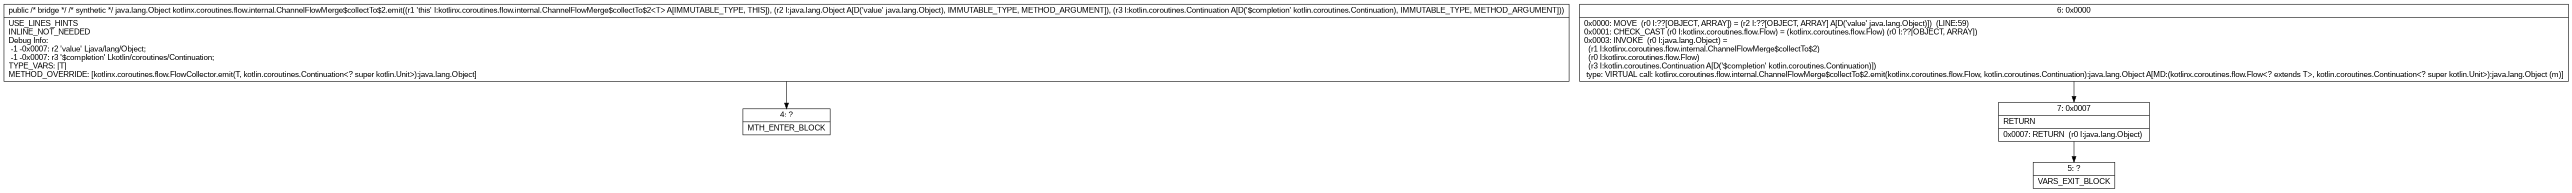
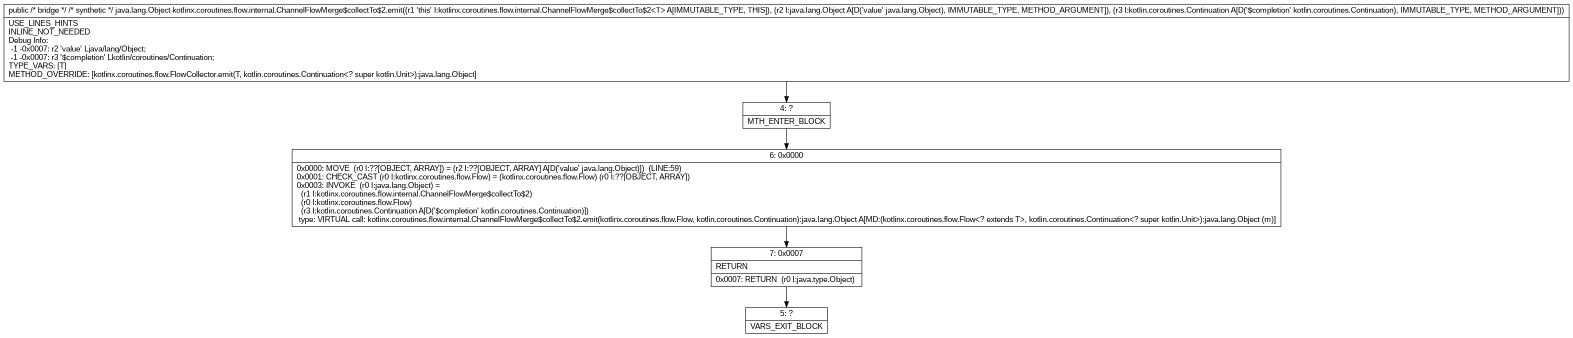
node "7: 0x0007": text "0x0007: RETURN  (r0 I:java.lang.Object)" -> "0x0007: RETURN  (r0 I:java.type.Object)"
edge "4: ?" -> "6: 0x0000": added
